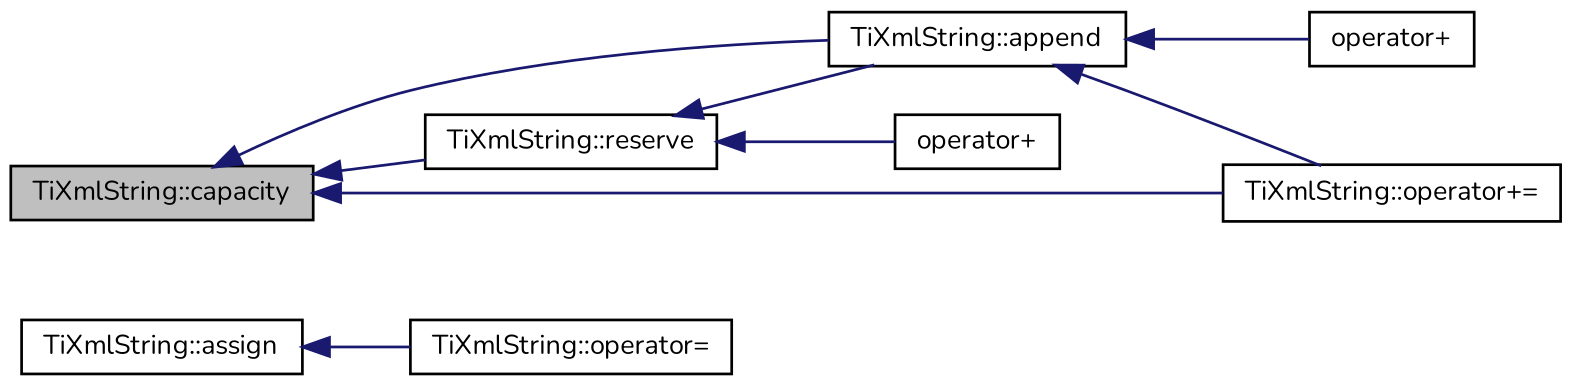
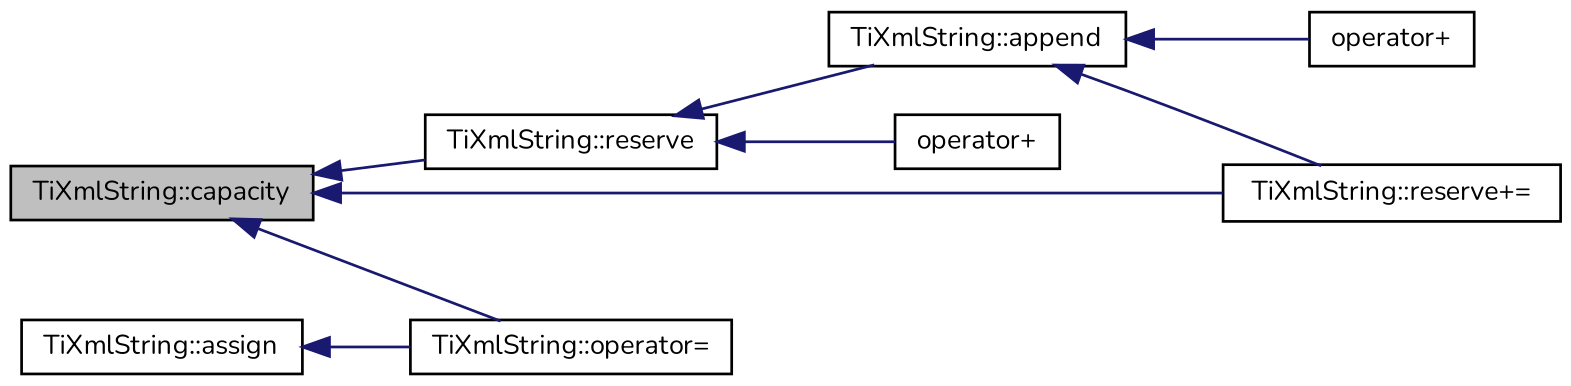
edge "TiXmlString::append" -> "TiXmlString::capacity": now "TiXmlString::operator=" -> "TiXmlString::capacity"
node "TiXmlString::operator+=": label "TiXmlString::operator+=" -> "TiXmlString::reserve+="
